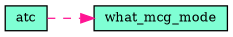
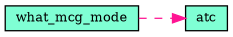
edge "atc" -> "what_mcg_mode": reversed
